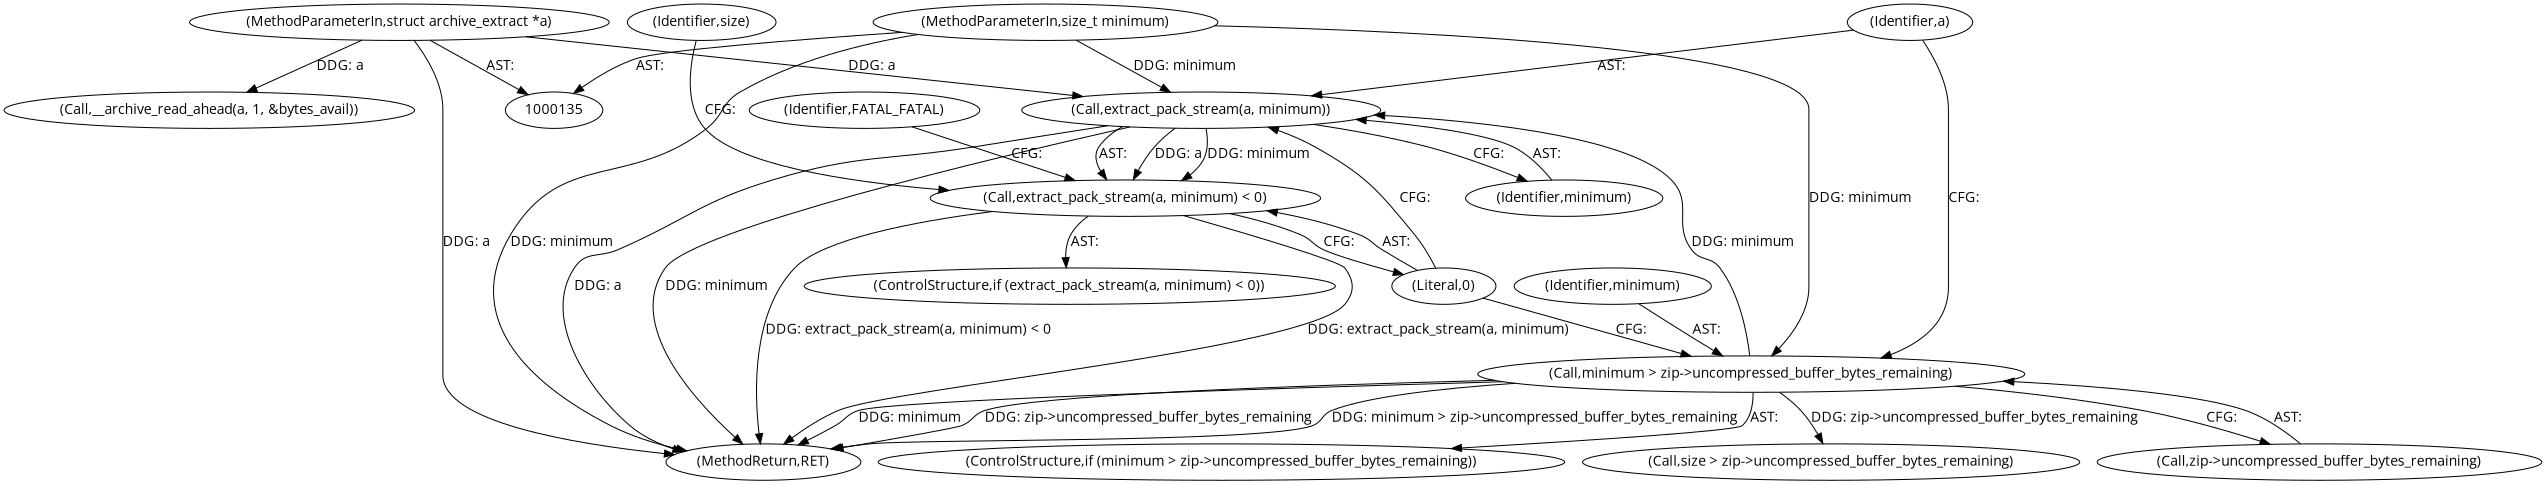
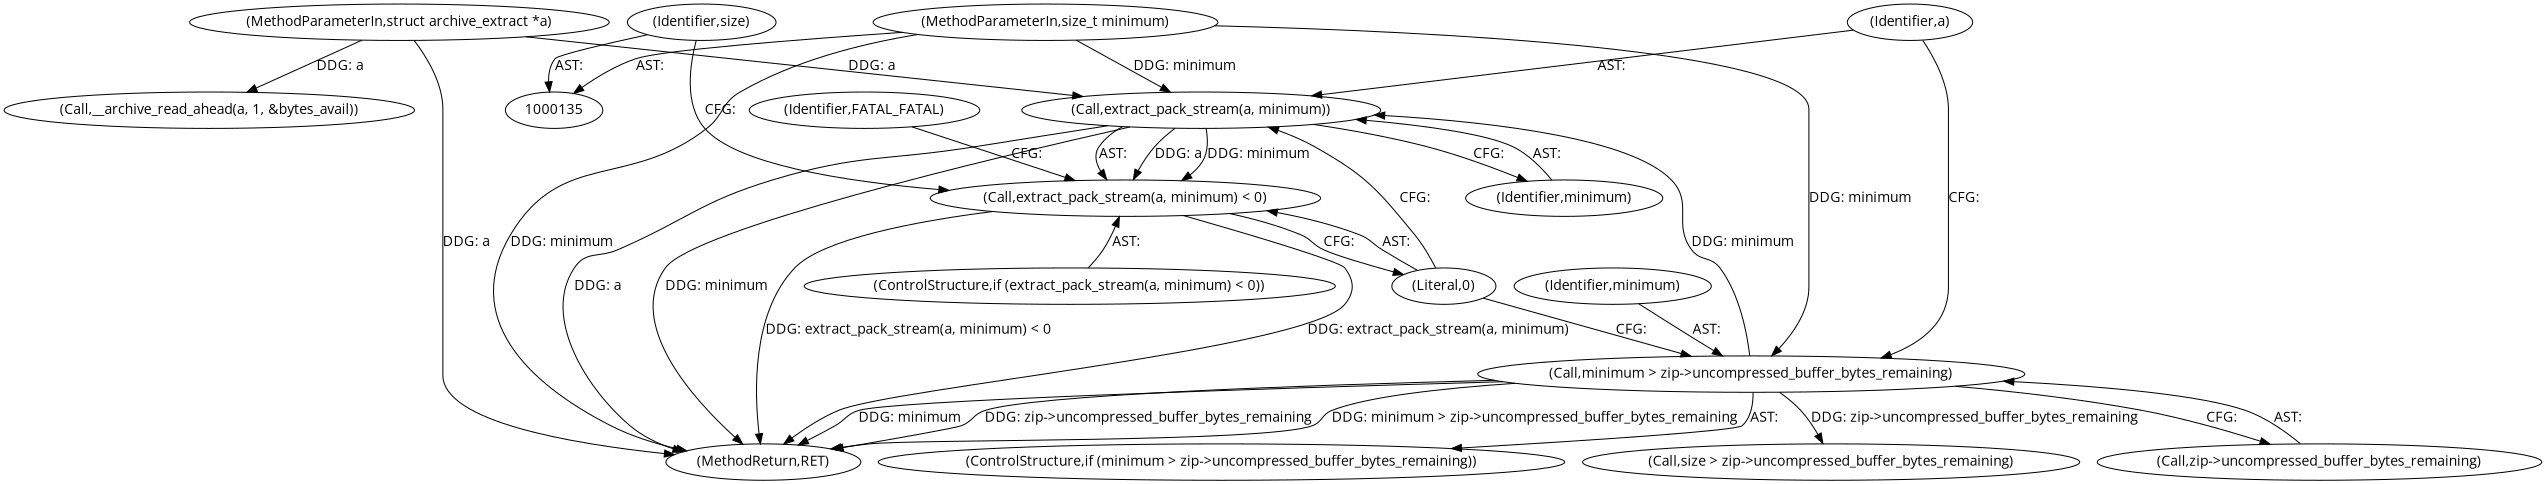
edge "(MethodParameterIn,struct archive_extract *a)" -> "1000135": now "(Identifier,size)" -> "1000135"
edge "(Call,extract_pack_stream(a, minimum) < 0)" -> "(ControlStructure,if (extract_pack_stream(a, minimum) < 0))": reversed
